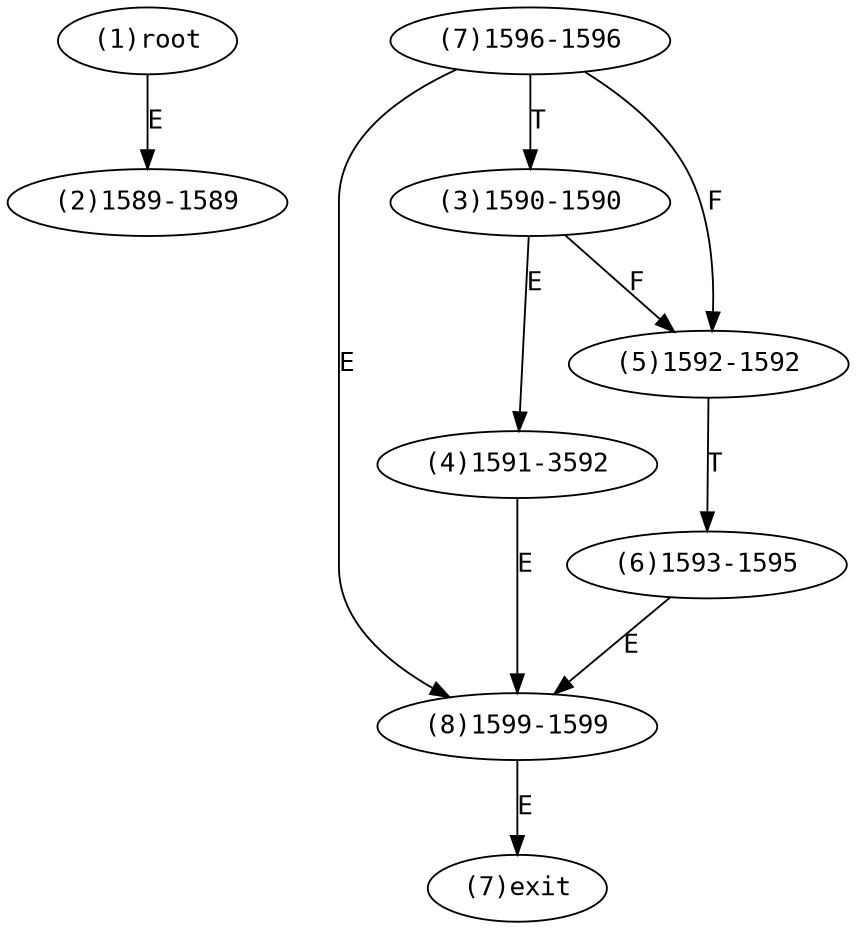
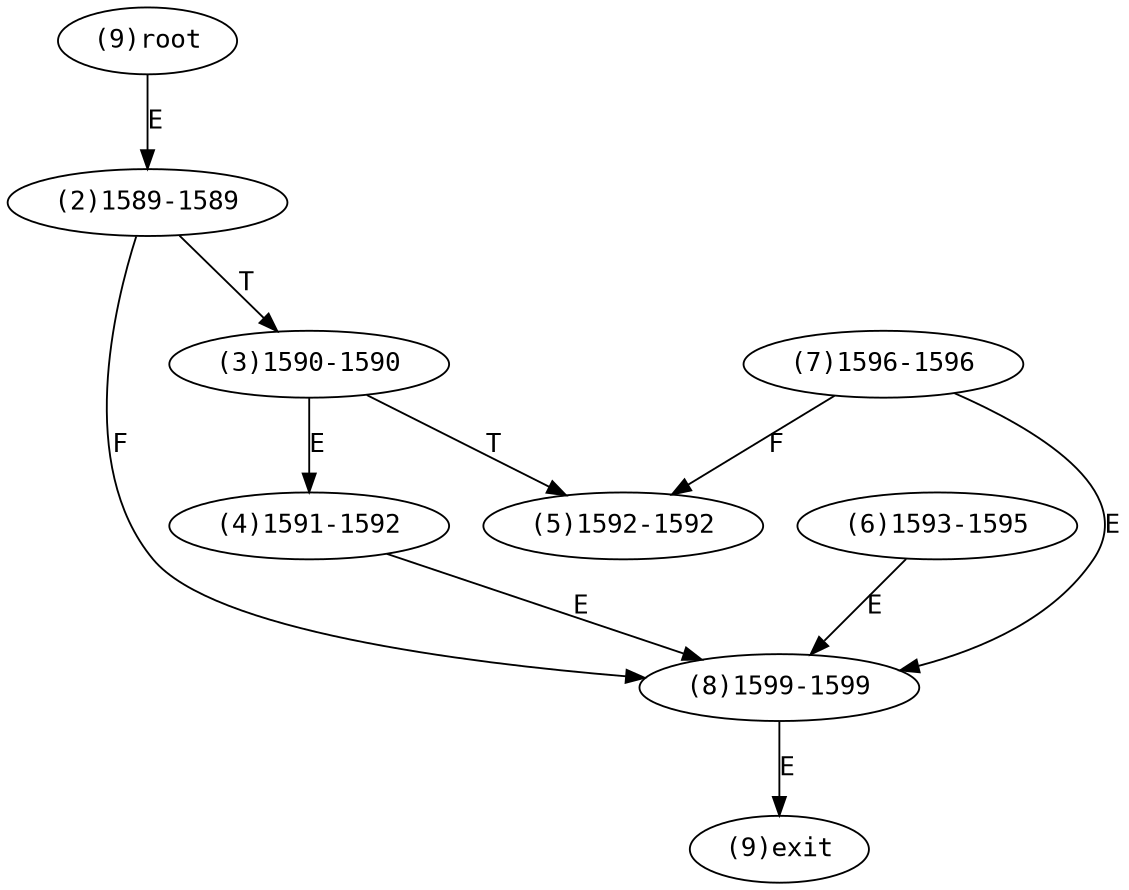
node "(1)root": label "(1)root" -> "(9)root"
edge "(7)1596-1596" -> "(3)1590-1590": now "(2)1589-1589" -> "(3)1590-1590"
edge "(3)1590-1590" -> "(5)1592-1592": label "F" -> "T"
edge "(5)1592-1592" -> "(6)1593-1595": removed, label "T"
node "(4)1591-3592": label "(4)1591-3592" -> "(4)1591-1592"
edge "(2)1589-1589" -> "(8)1599-1599": added, label "F"
node "(7)exit": label "(7)exit" -> "(9)exit"
